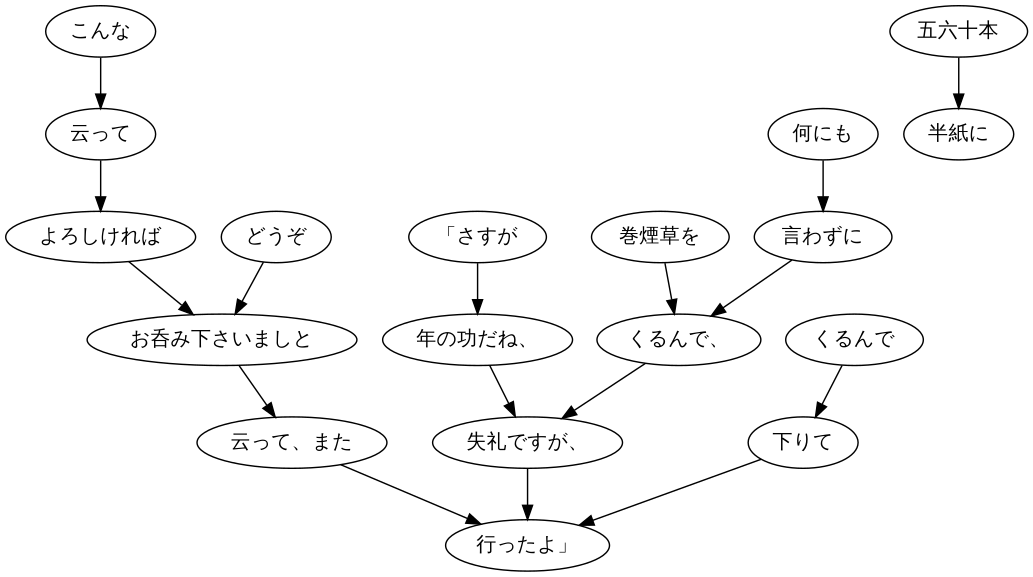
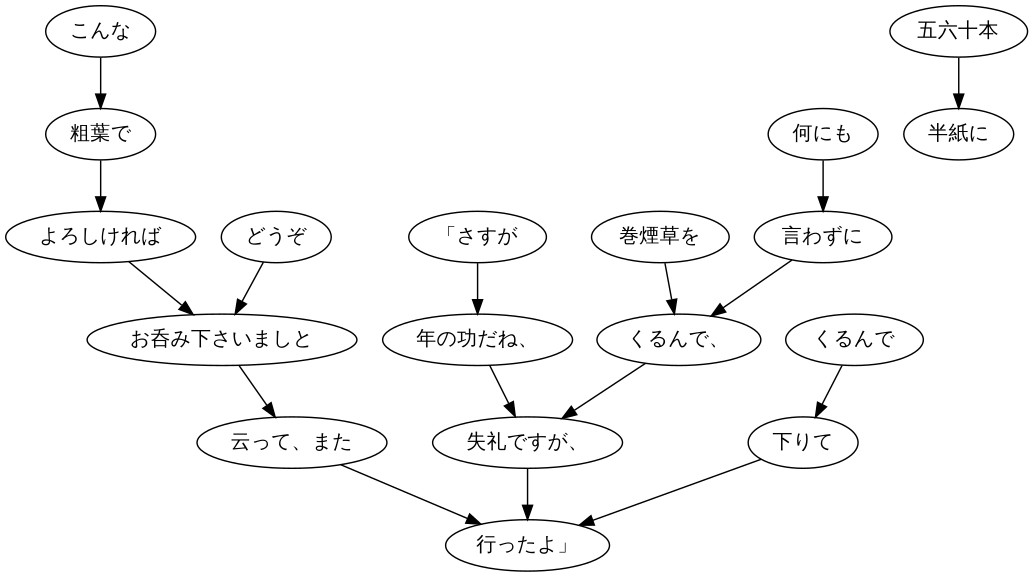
node "云って": label "云って" -> "粗葉で"
